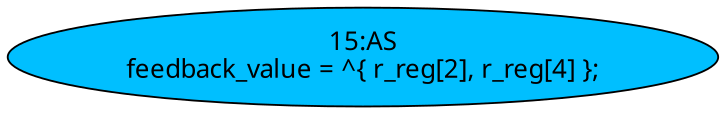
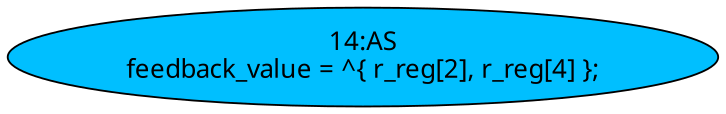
node "15:AS feedback_value = ^{ r_reg[2], r_reg[4] };": label "15:AS feedback_value = ^{ r_reg[2], r_reg[4] };" -> "14:AS feedback_value = ^{ r_reg[2], r_reg[4] };"
